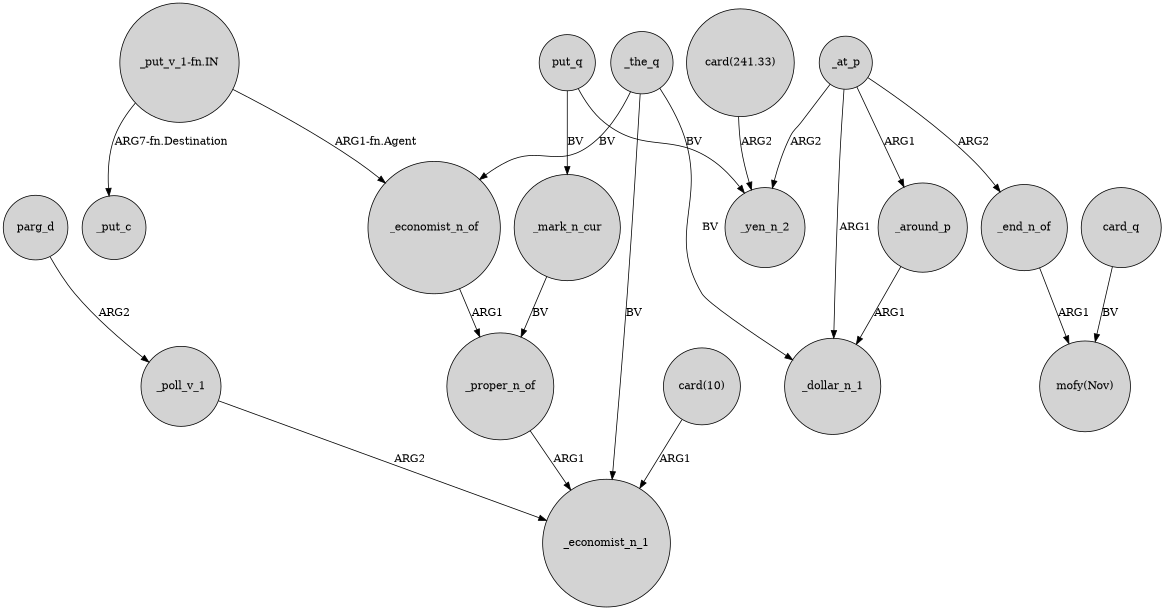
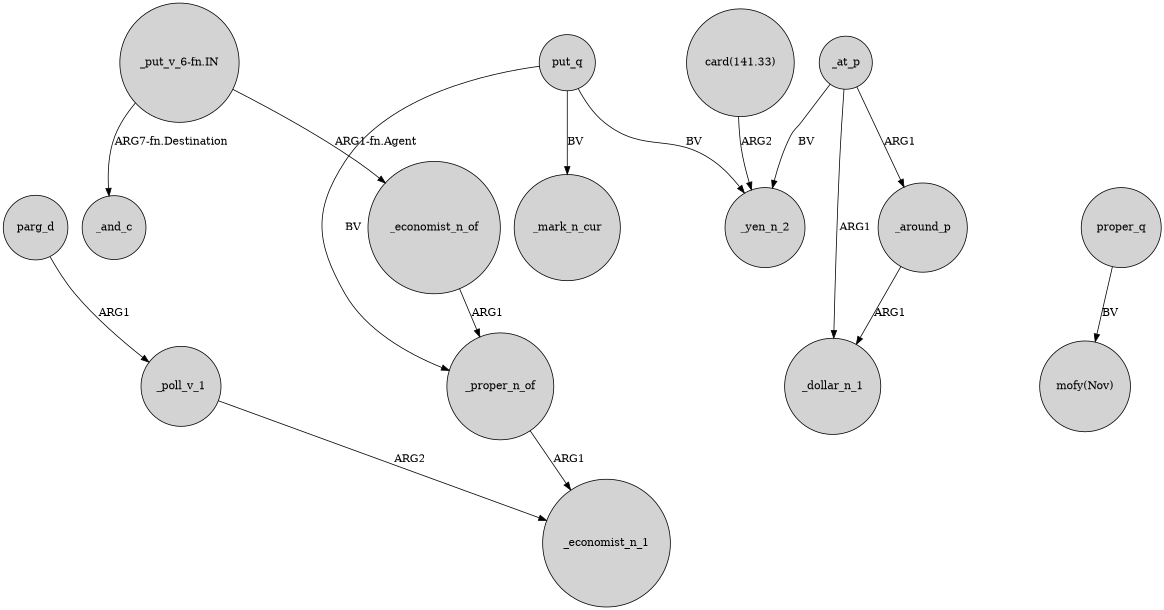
node "_put_v_1-fn.IN": label "_put_v_1-fn.IN" -> "_put_v_6-fn.IN"
node "_the_q": removed
node "card(241.33)": label "card(241.33)" -> "card(141.33)"
edge "_at_p" -> "_yen_n_2": label "ARG2" -> "BV"
node "_put_c": label "_put_c" -> "_and_c"
node "_end_n_of": removed
node "card_q": label "card_q" -> "proper_q"
edge "_mark_n_cur" -> "_proper_n_of": now "put_q" -> "_proper_n_of"
edge "parg_d" -> "_poll_v_1": label "ARG2" -> "ARG1"
node "card(10)": removed
